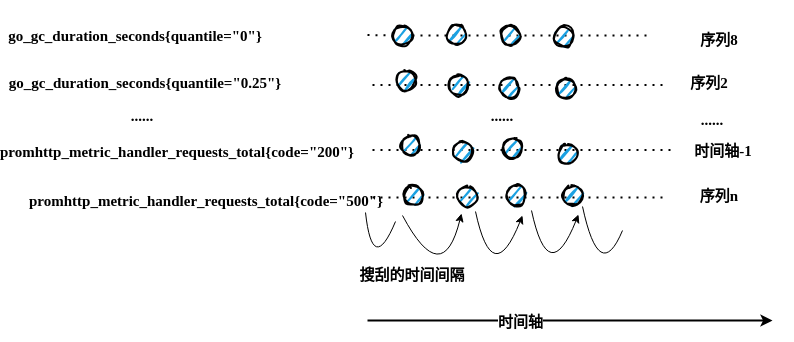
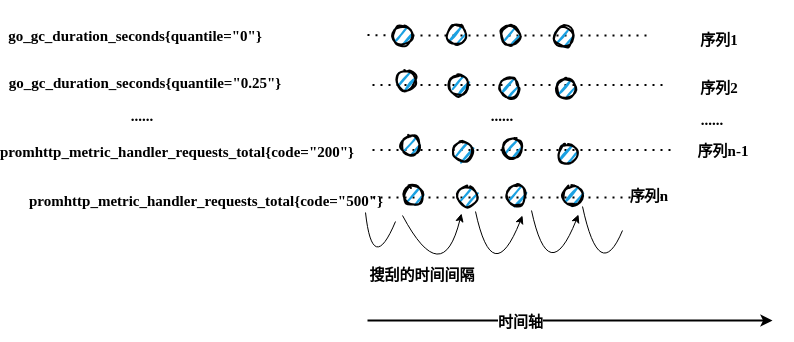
node "序列8": label "序列8" -> "序列1"
node "序列2": moved (710, 83) -> (720, 88)
node "时间轴-1": label "时间轴-1" -> "序列n-1"
node "序列n": moved (720, 196) -> (650, 196)
node "搜刮的时间间隔": moved (413, 275) -> (423, 275)
